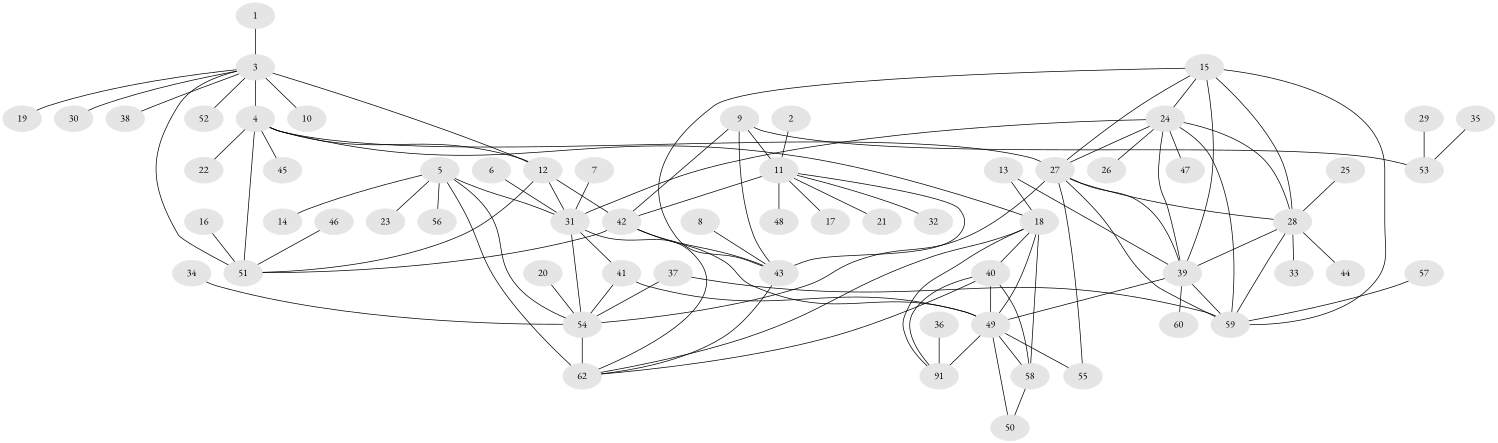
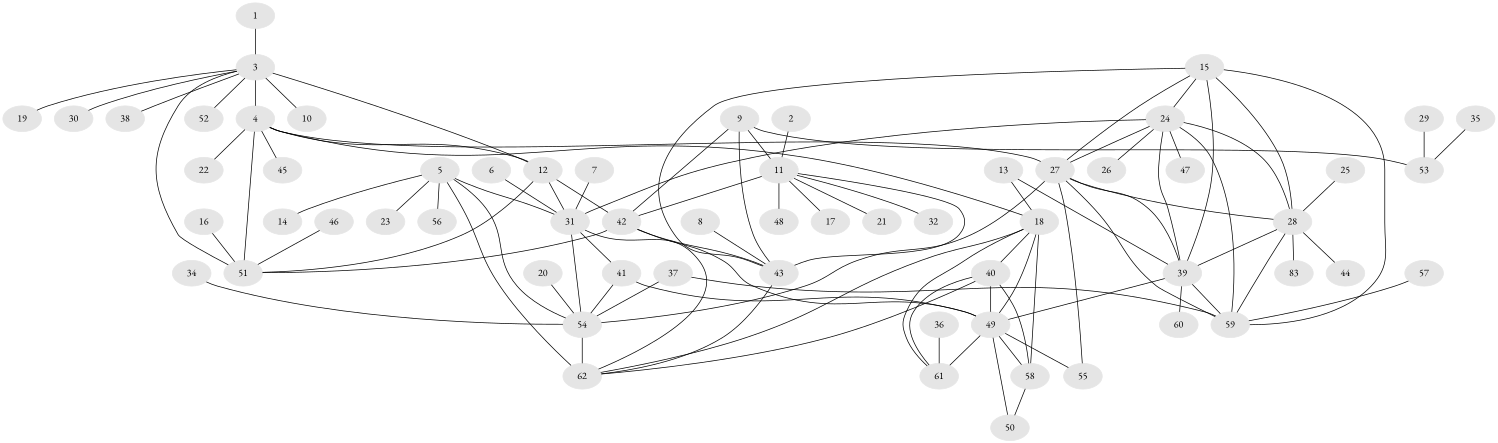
node "33": label "33" -> "83"
node "91": label "91" -> "61"
